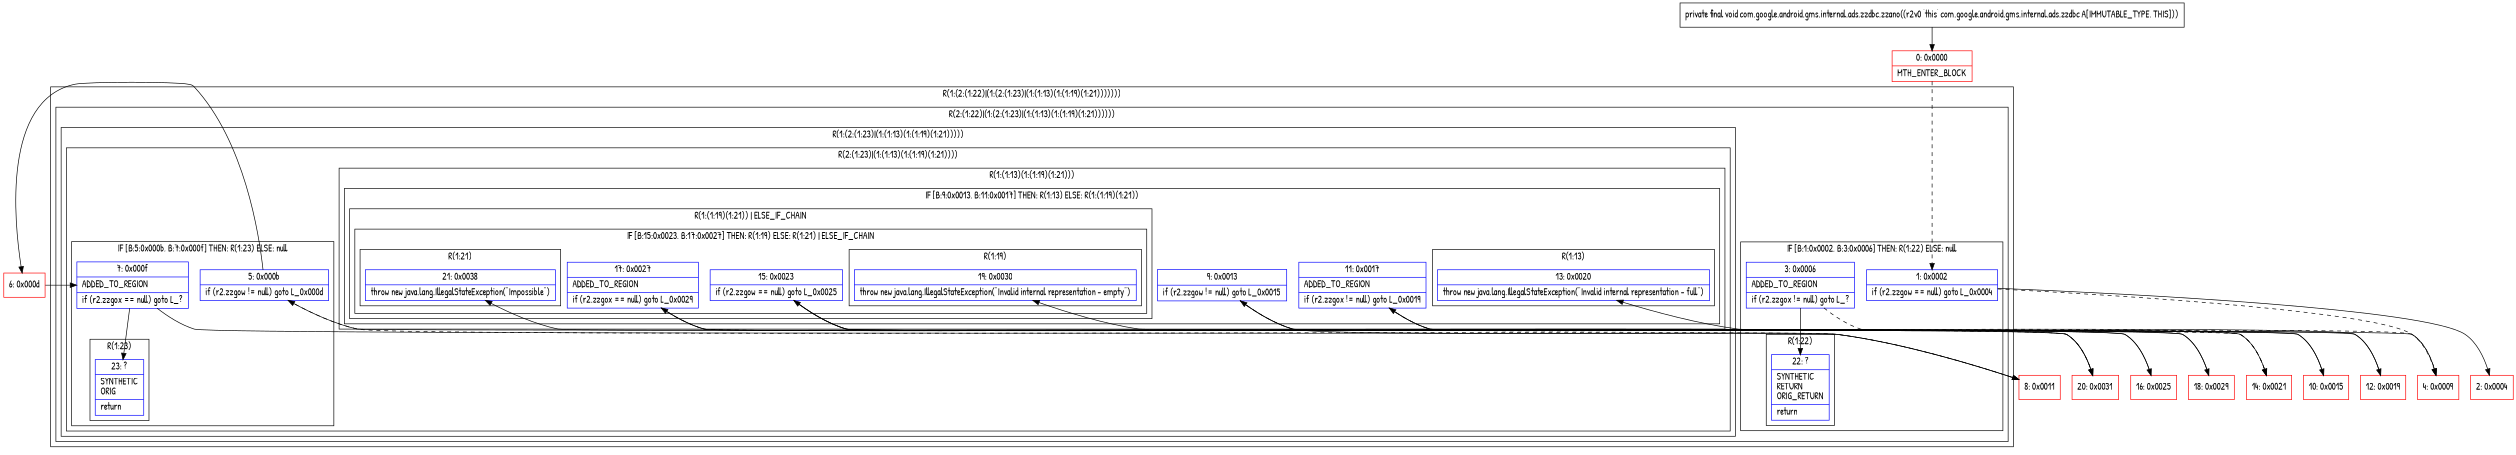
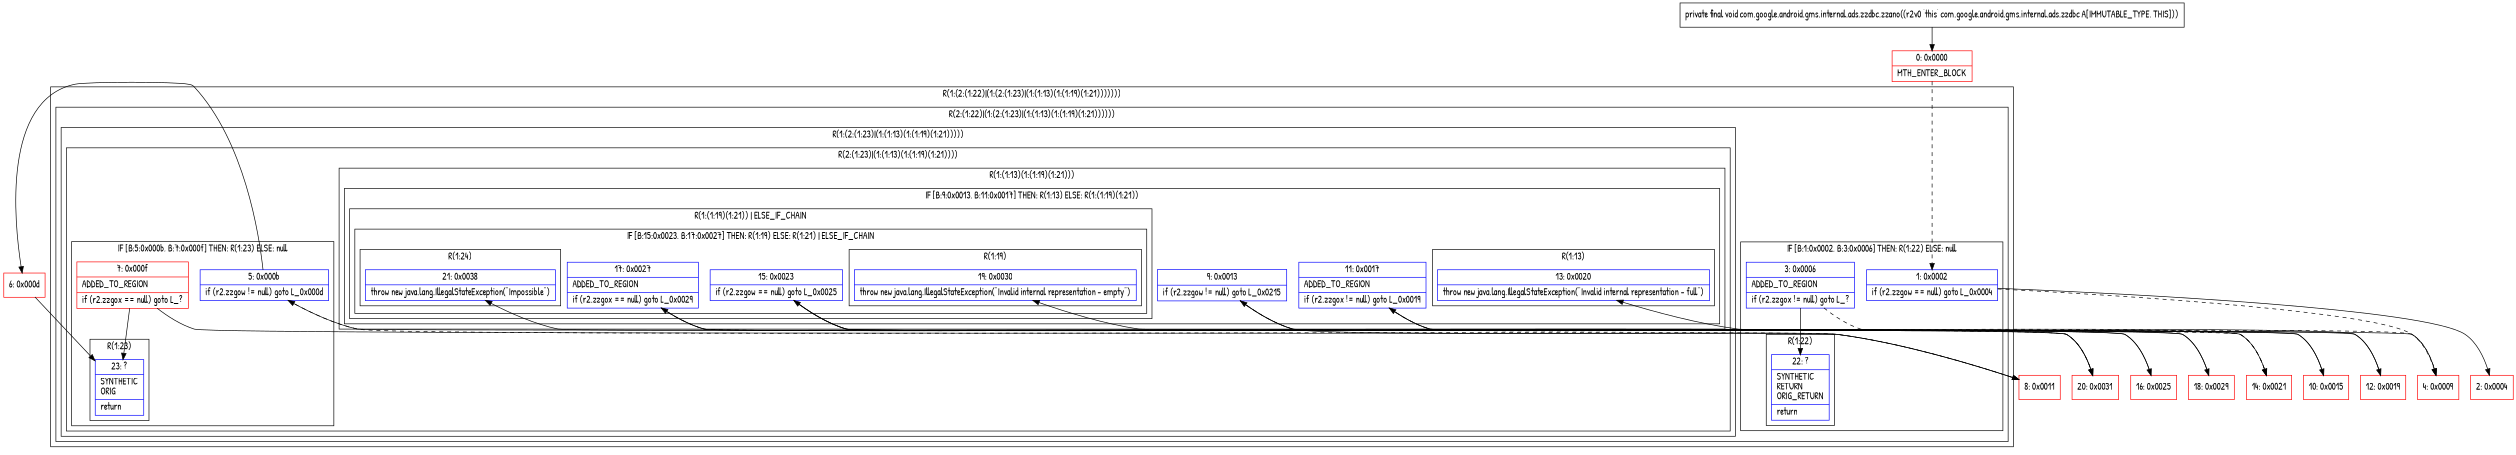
cluster "R(1:21)": label "R(1:21)" -> "R(1:24)"
edge "6: 0x000d" -> "7: 0x000f": now "6: 0x000d" -> "23: ?"
node "7: 0x000f": color blue -> red
node "9: 0x0013": text "if (r2.zzgow != null) goto L_0x0015" -> "if (r2.zzgow != null) goto L_0x0215"
